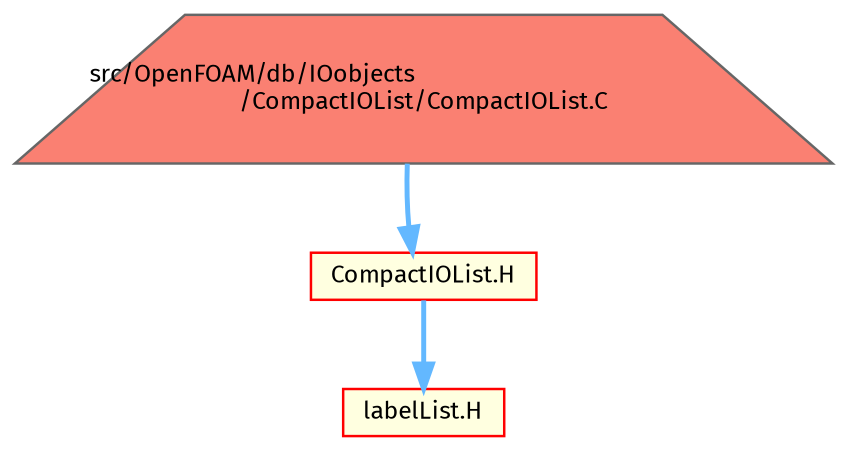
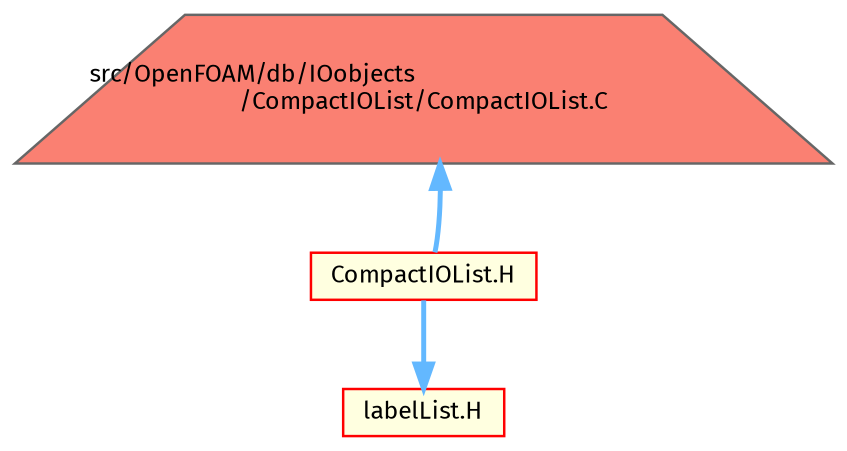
edge "src/OpenFOAM/db/IOobjects /CompactIOList/CompactIOList.C" -> "CompactIOList.H": reversed
